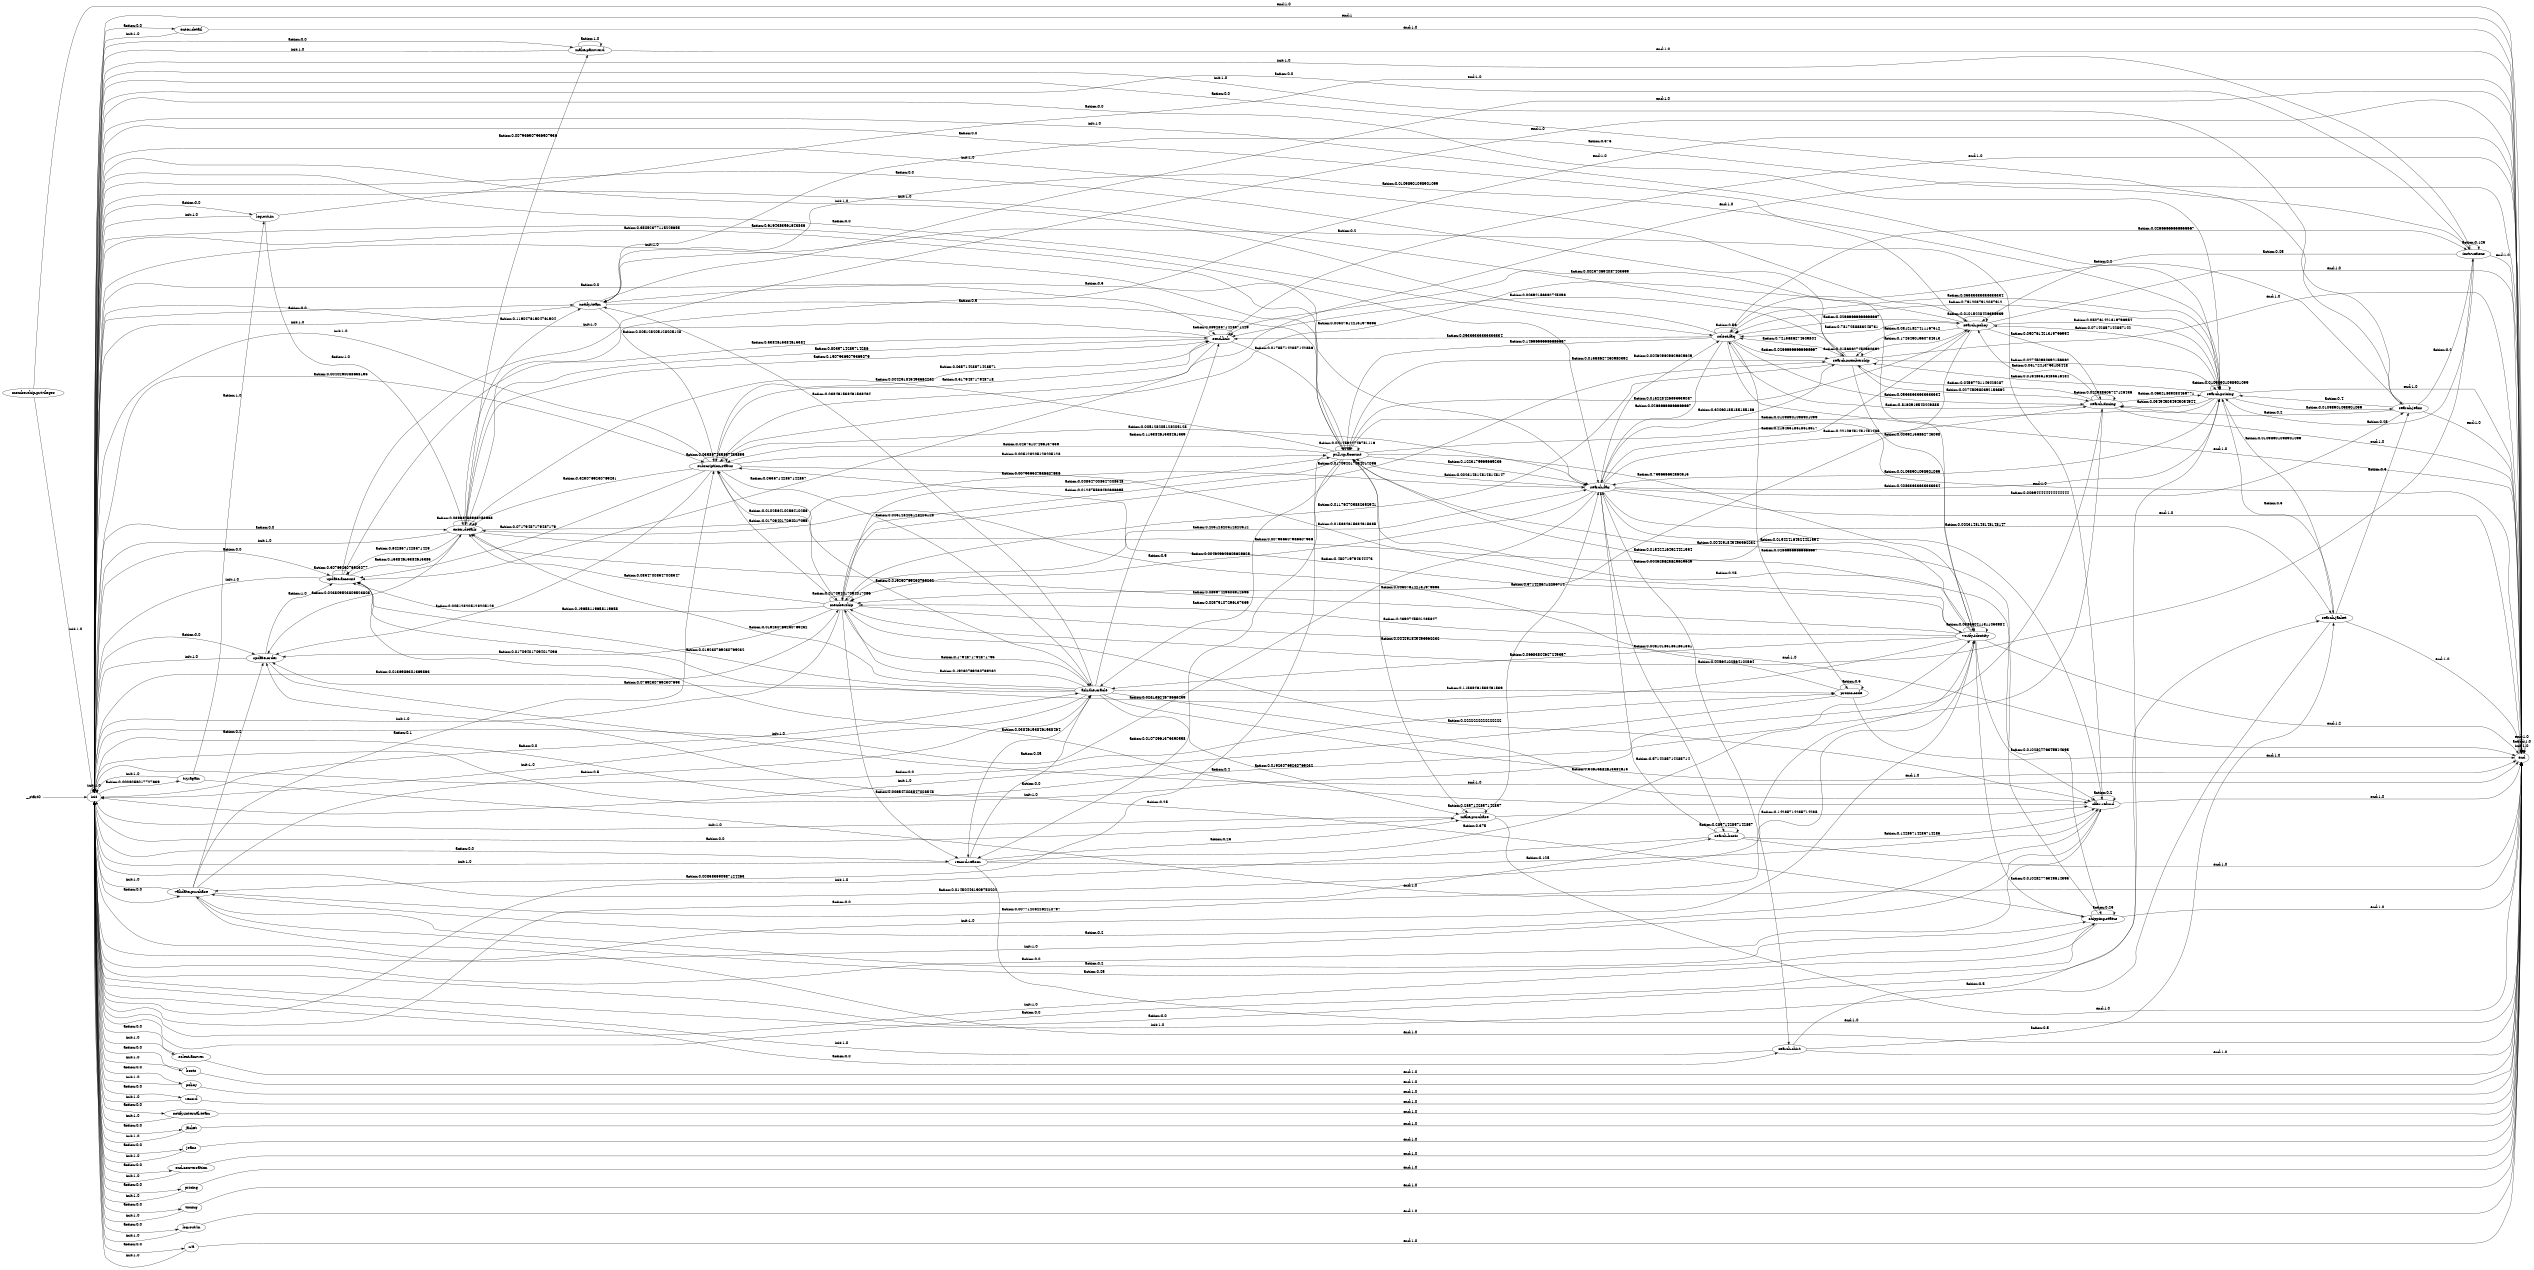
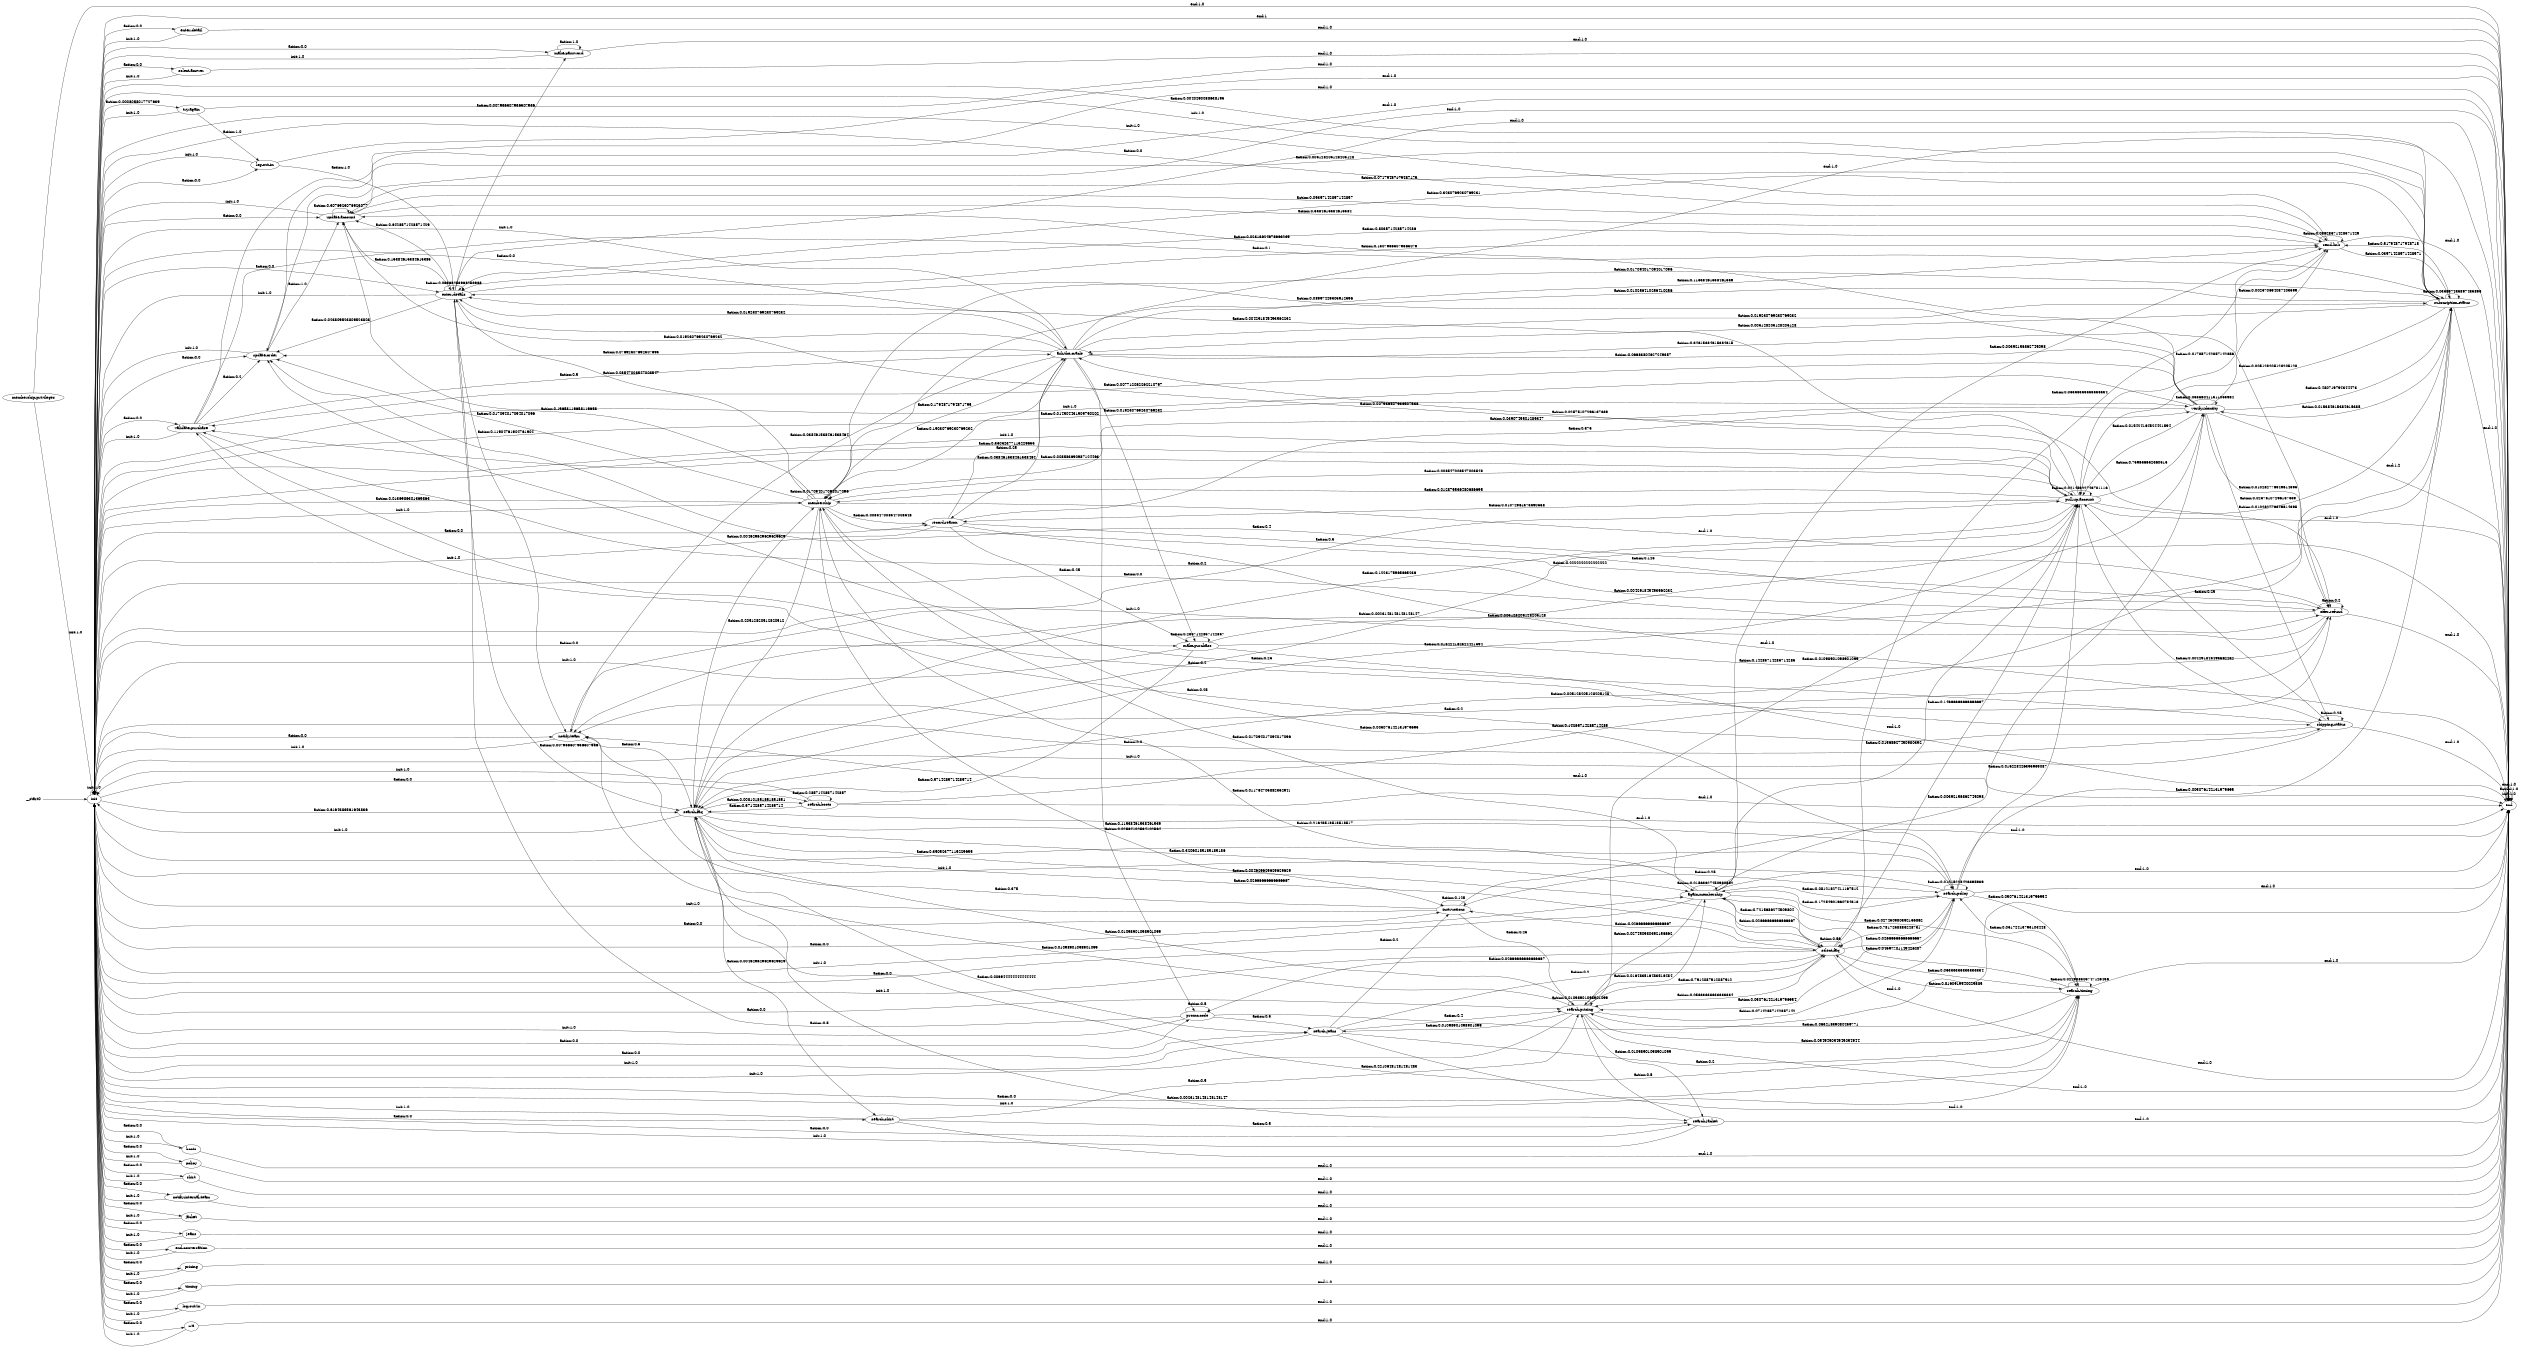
edge "init" -> "search-policy": label "action:0.0" -> "action:0.35052377115229655"
node "search-membership": label "search-membership" -> "again-membership"
edge "notify-team" -> "subscription-status": reversed
edge "search-faq" -> "search-pricing": removed, label "action:0.20833333333333334"
edge "search-jacket" -> "search-jeans": now "promo-code" -> "search-jeans"
edge "pull-up-account" -> "make-purchase": reversed
edge "instructions" -> "membership": reversed
edge "offer-refund" -> "update-account": now "offer-refund" -> "update-order"
edge "validate-purchase" -> "verify-identity": reversed
node "record": label "record" -> "shirt"
